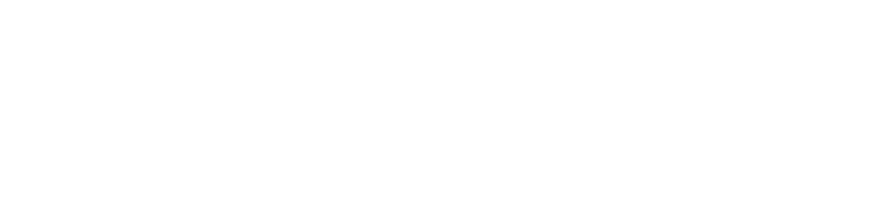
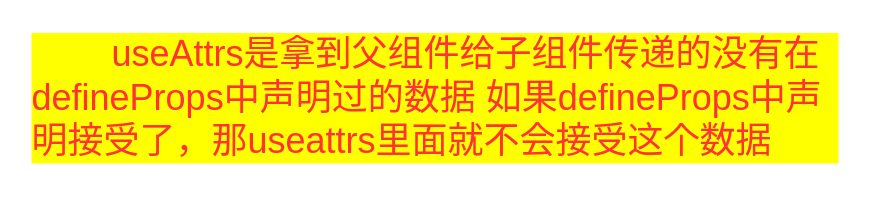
node "useAttrs是拿到父组件给子组件传递的没有在defineProps中声明过的数据 如果defineProps中声明接受了，那useattrs里面就不会接受这个数据": added
